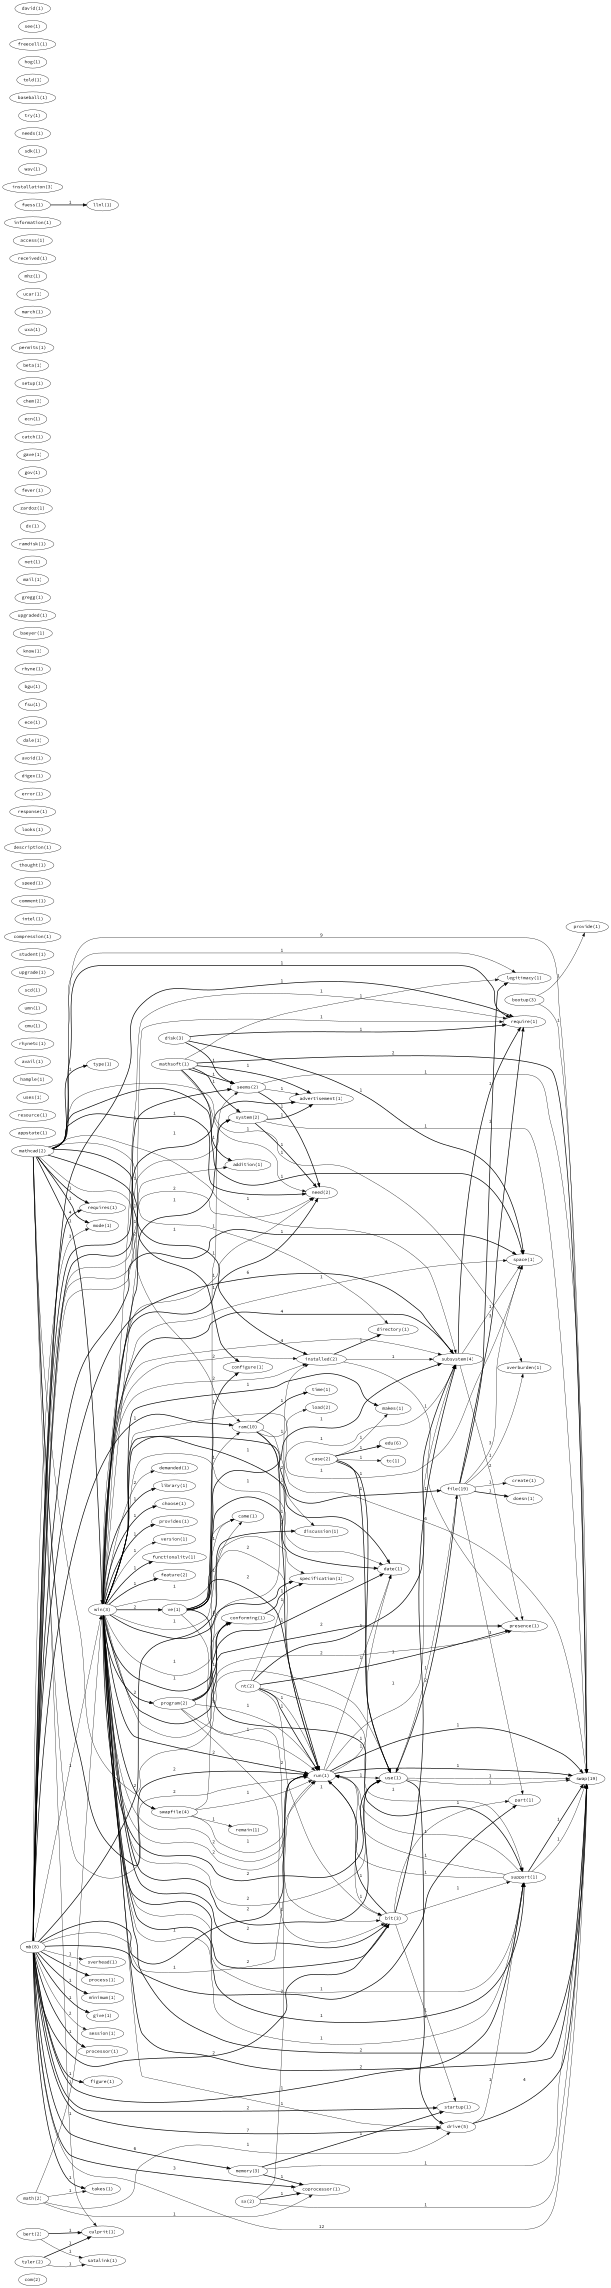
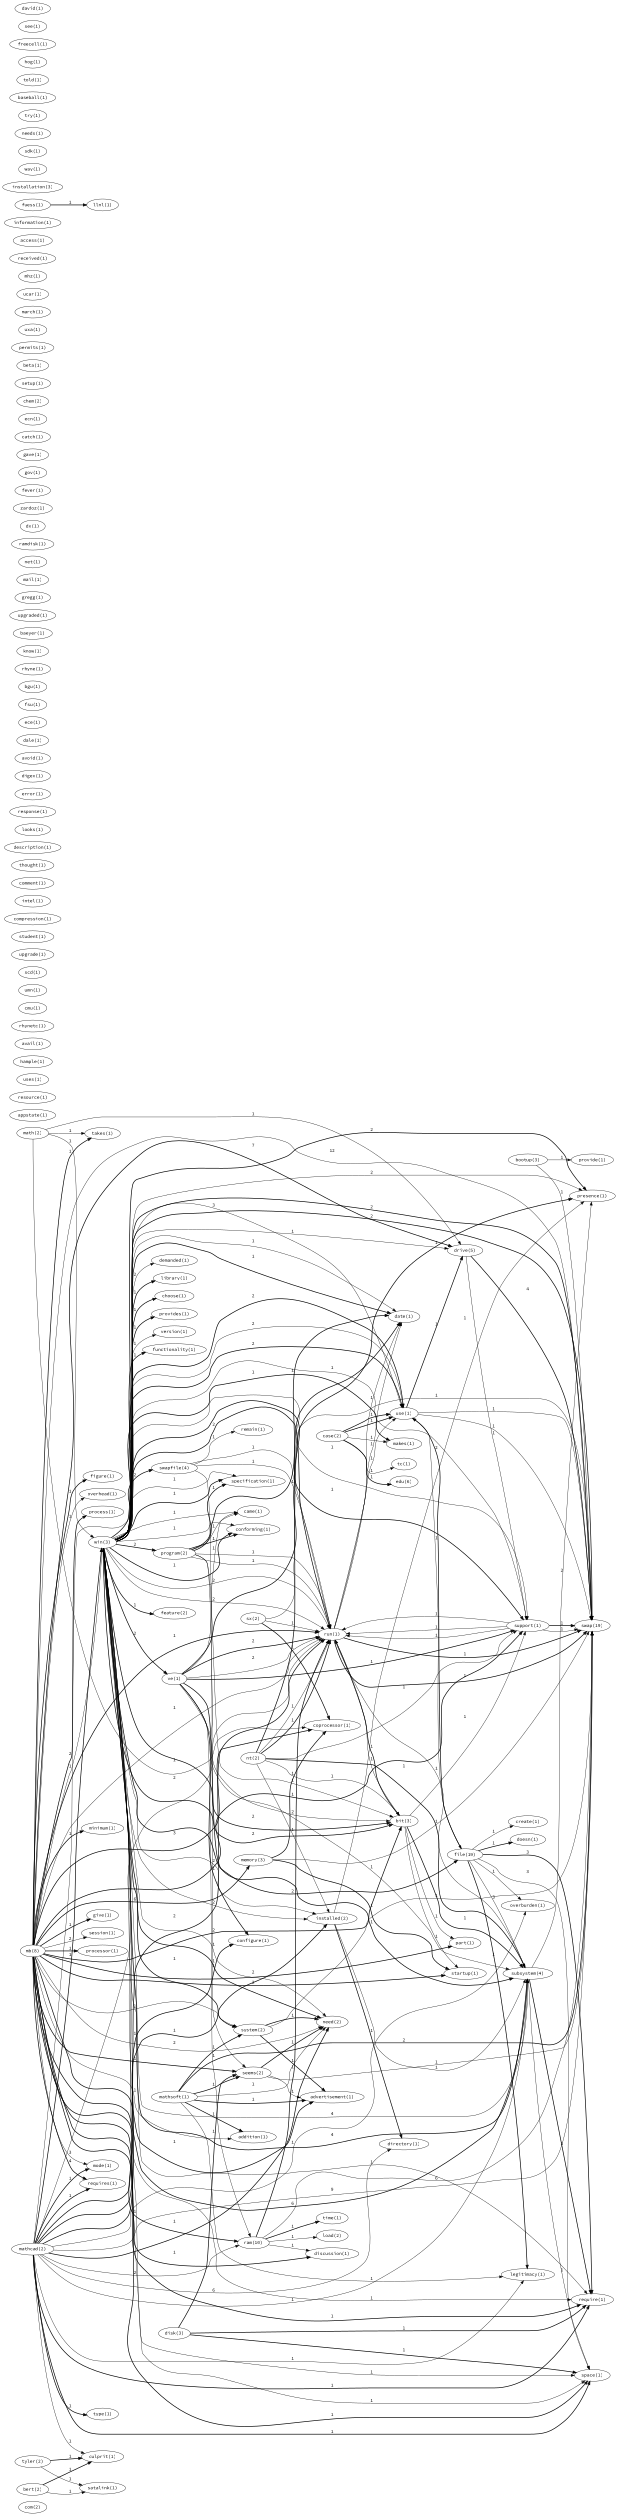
node "speed(1)": removed
edge "mathcad(2)" -> "directory(1)": label "1" -> "6"
edge "conforming(1)" -> "specification(1)": now "program(2)" -> "specification(1)"
edge "file(19)" -> "part(1)": now "file(19)" -> "subsystem(4)"
